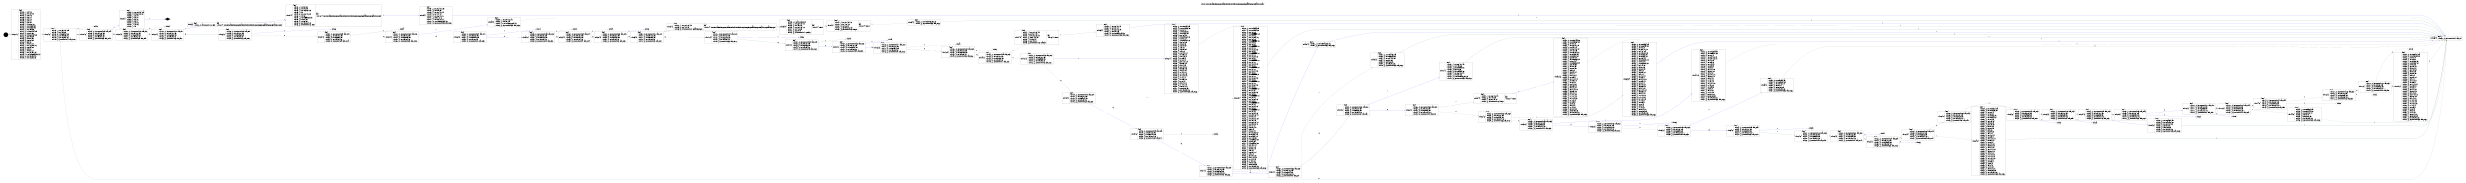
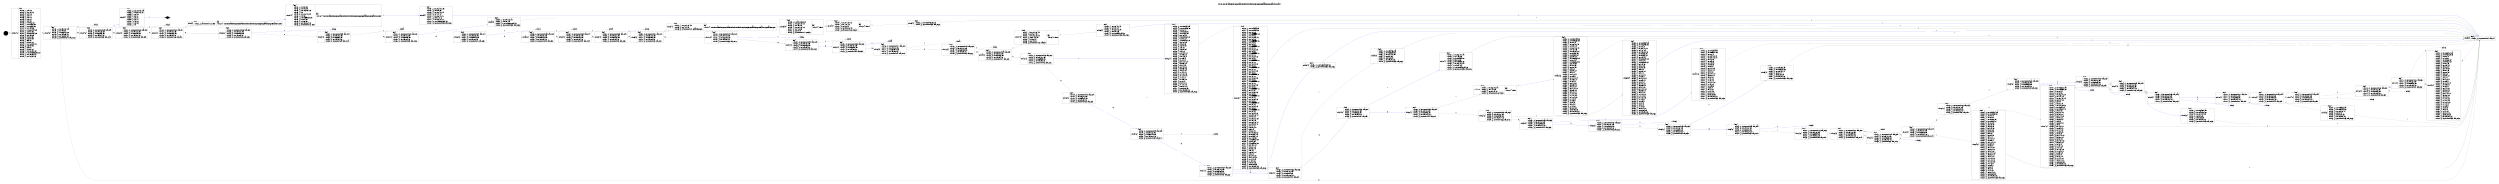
node "0x401c07 [167]": added
